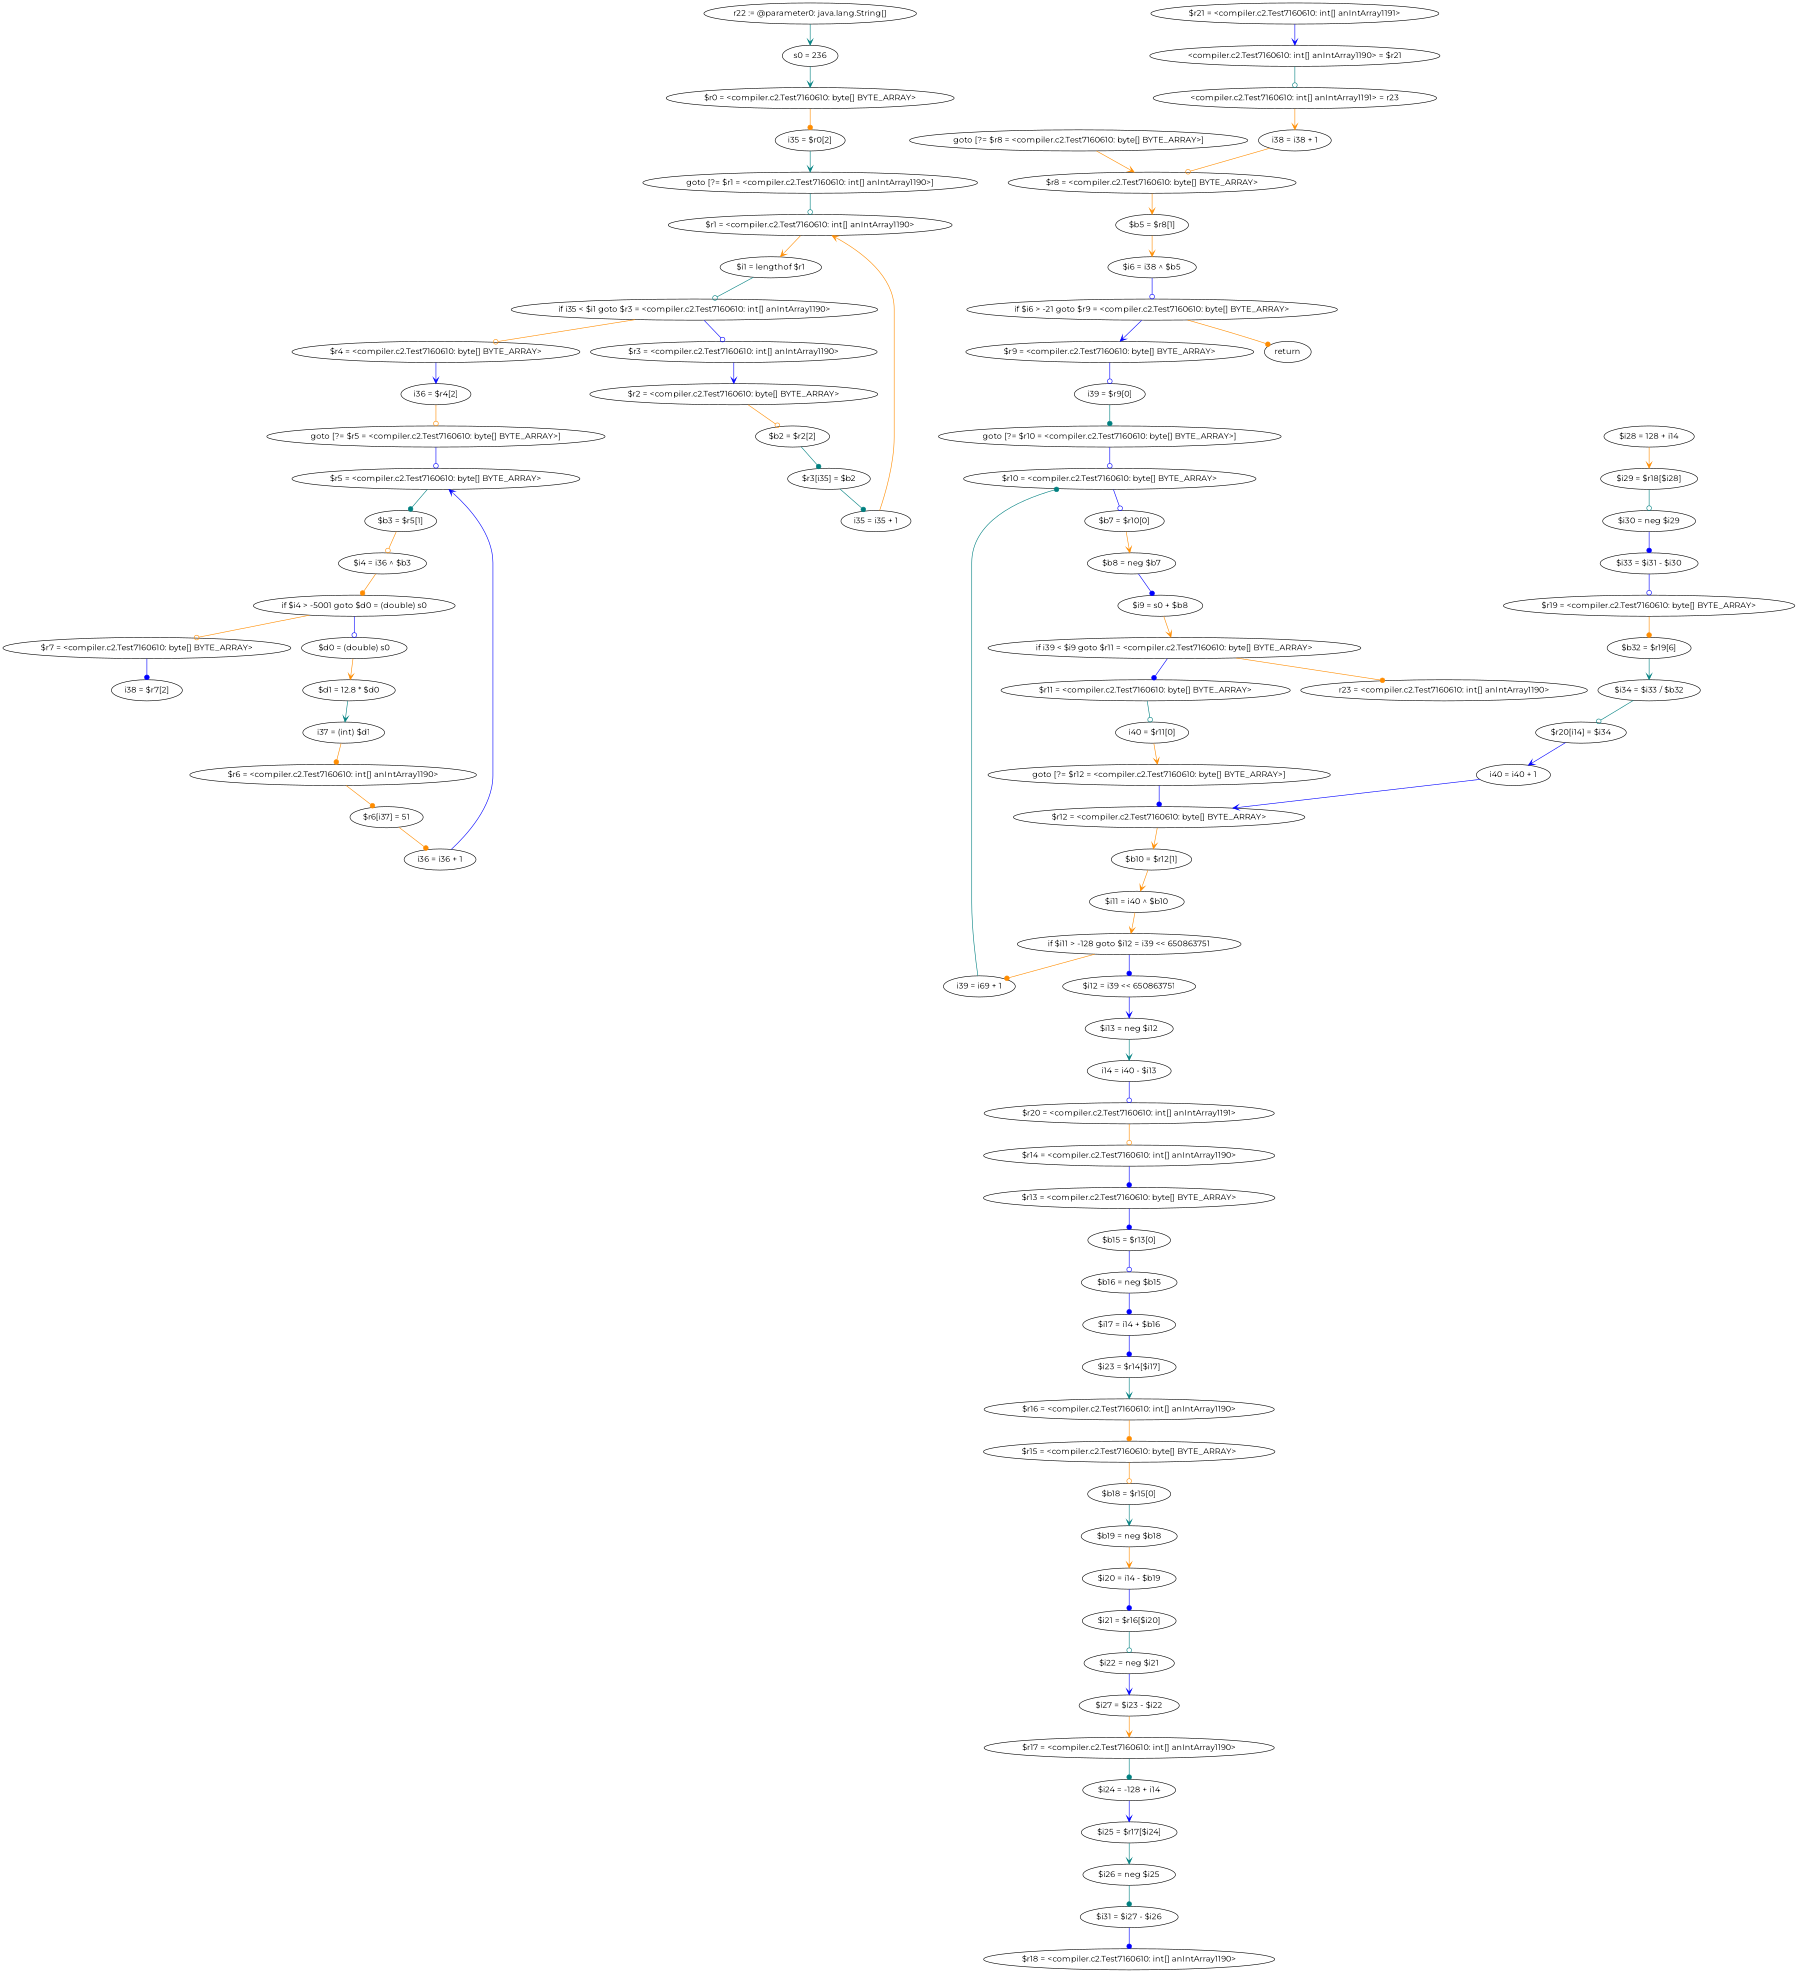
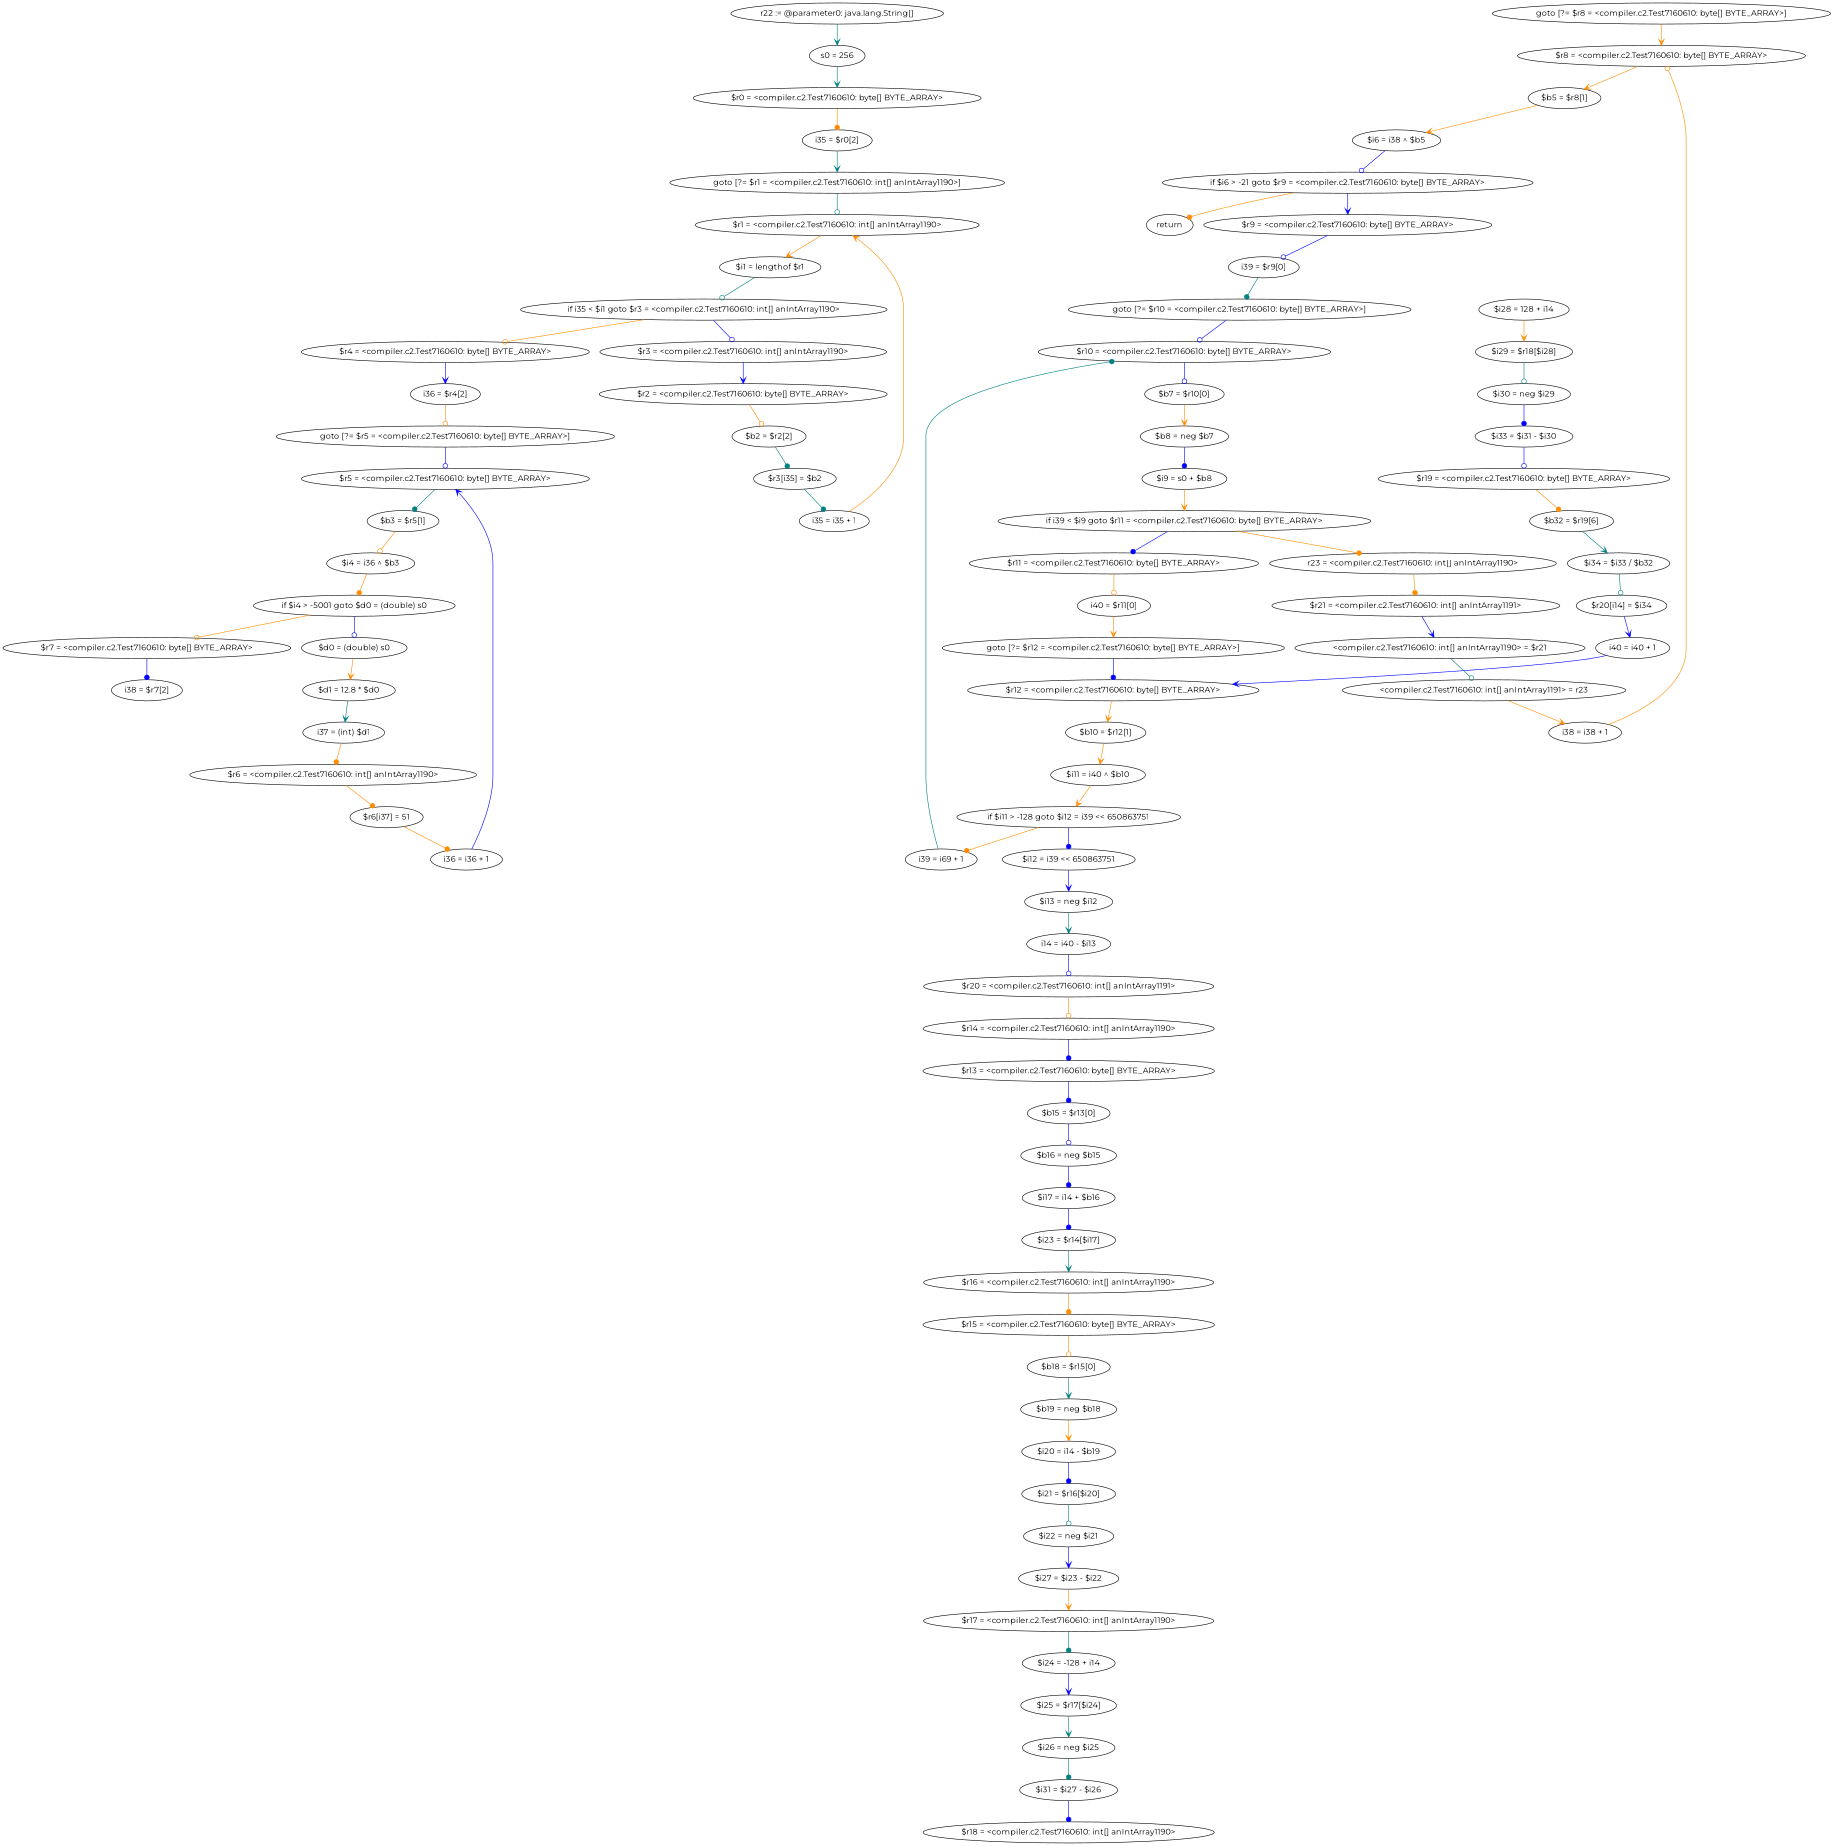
node "s0 = 236": label "s0 = 236" -> "s0 = 256"
edge "r23 = <compiler.c2.Test7160610: int[] anIntArray1190>" -> "$r21 = <compiler.c2.Test7160610: int[] anIntArray1191>": added
edge "$r11 = <compiler.c2.Test7160610: byte[] BYTE_ARRAY>" -> "i40 = $r11[0]": color teal -> darkorange
